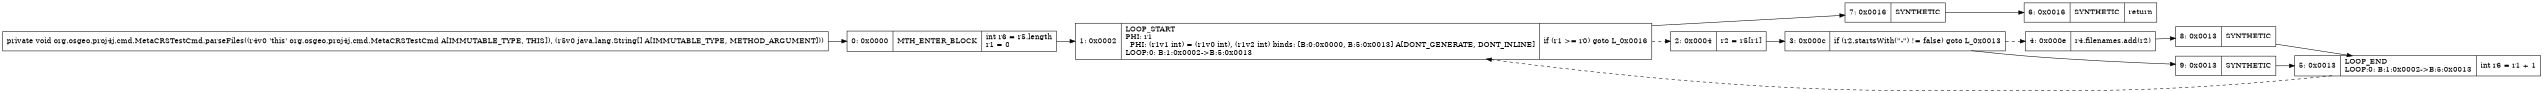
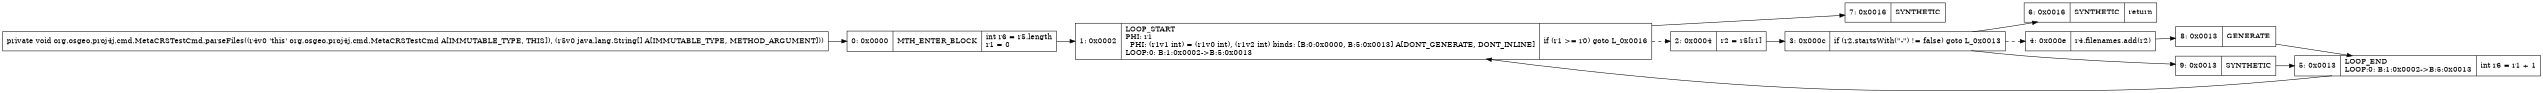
edge "7: 0x0016" -> "6: 0x0016": now "3: 0x000c" -> "6: 0x0016"
node "8: 0x0013": text "SYNTHETIC" -> "GENERATE"
edge "5: 0x0013" -> "1: 0x0002": style dashed -> solid
